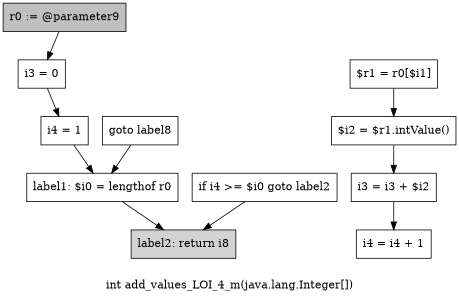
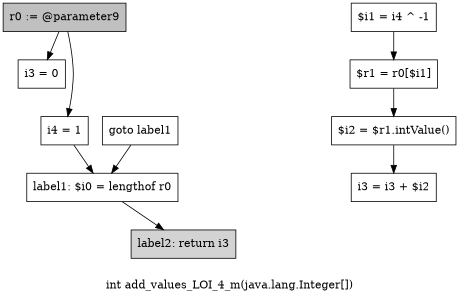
node "$i1 = i4 ^ -1": added
edge "i3 = 0" -> "i4 = 1": now "r0 := @parameter9" -> "i4 = 1"
node "goto label8": label "goto label8" -> "goto label1"
node "if i4 >= $i0 goto label2": removed
node "label2: return i8": label "label2: return i8" -> "label2: return i3"
node "i4 = i4 + 1": removed
